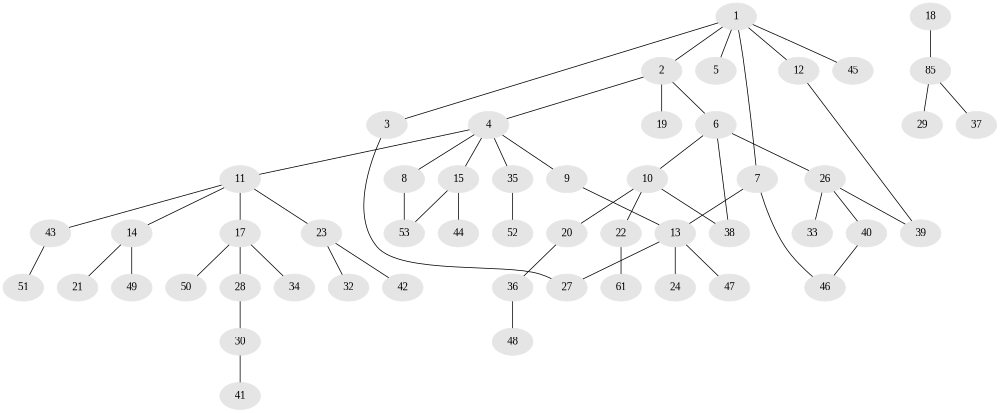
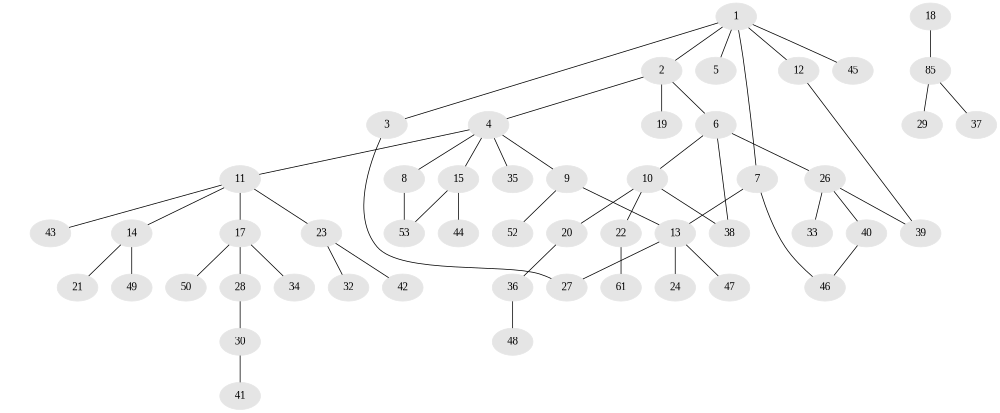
edge "35" -- "52": now "9" -- "52"
node "51": removed
